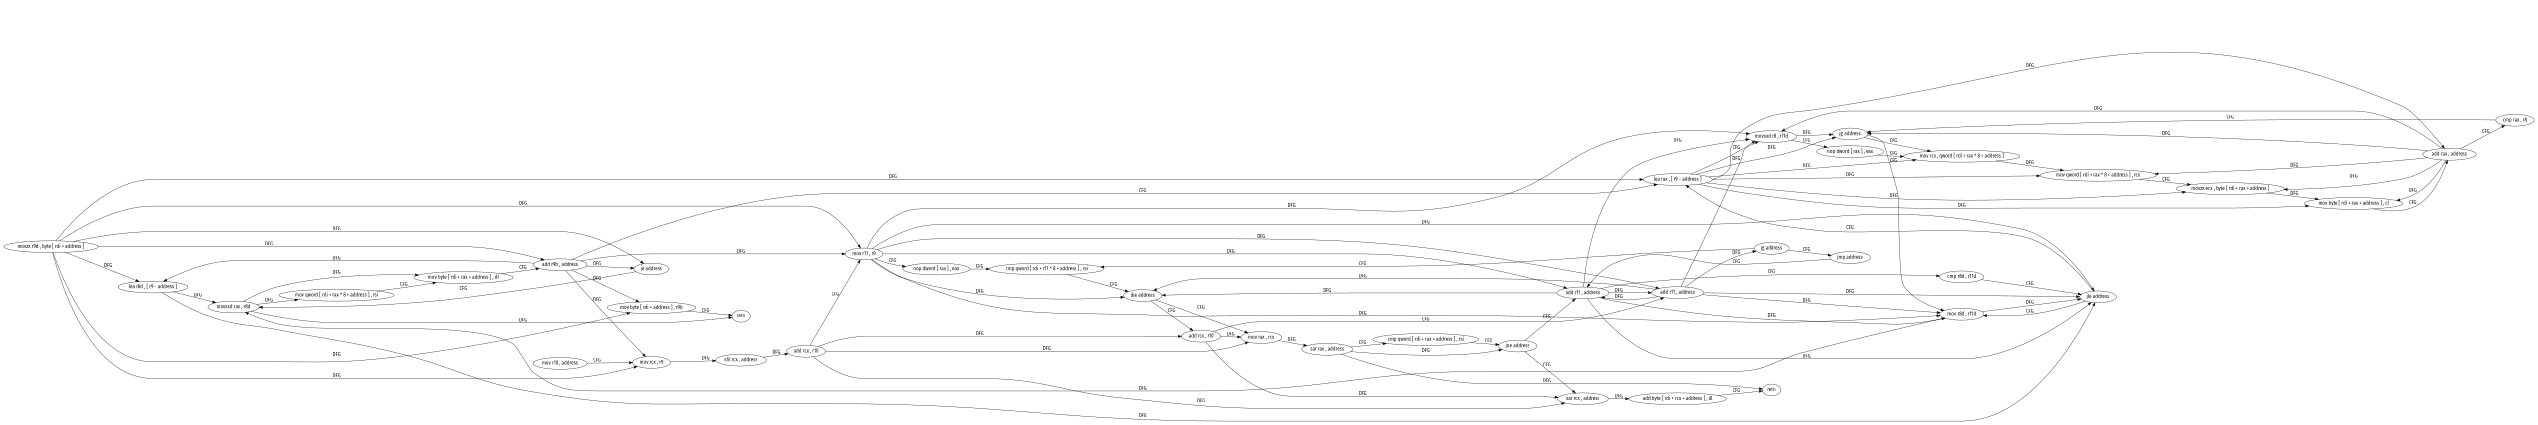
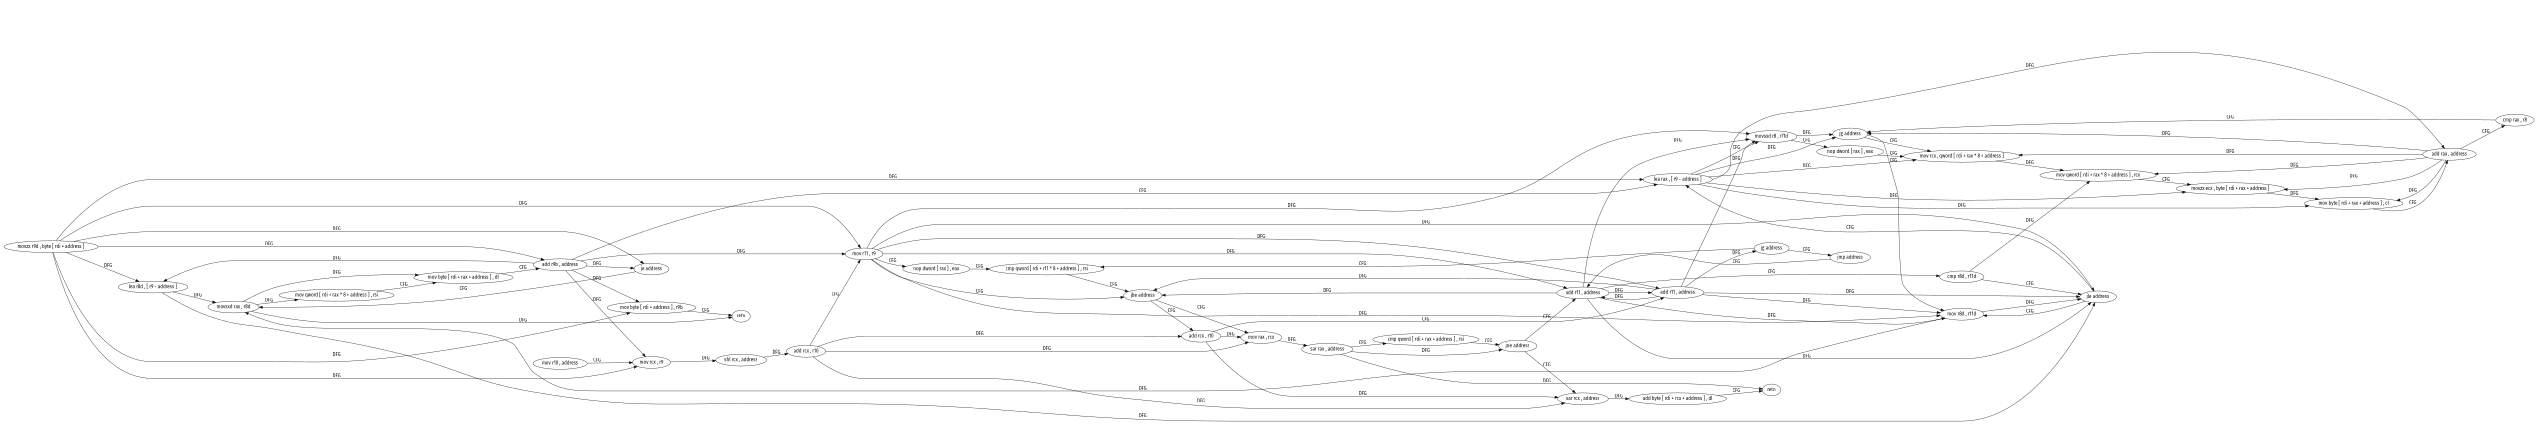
edge "add rax , address" -> "movsxd r8 , r71d": now "add rax , address" -> "mov rcx , qword [ rdi + rax * 8 + address ]"
edge "lea rax , [ r9 - address ]" -> "mov qword [ rdi + rax * 8 + address ] , rcx": now "cmp r8d , r11d" -> "mov qword [ rdi + rax * 8 + address ] , rcx"
edge "mov r11 , r9" -> "jbe address": label "DFG" -> "CFG"
